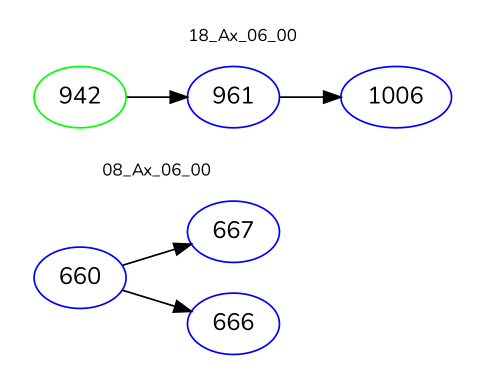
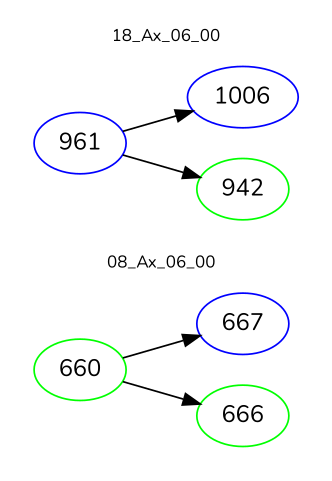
edge "942" -> "961": reversed
node "660": color blue -> green
node "666": color blue -> green
